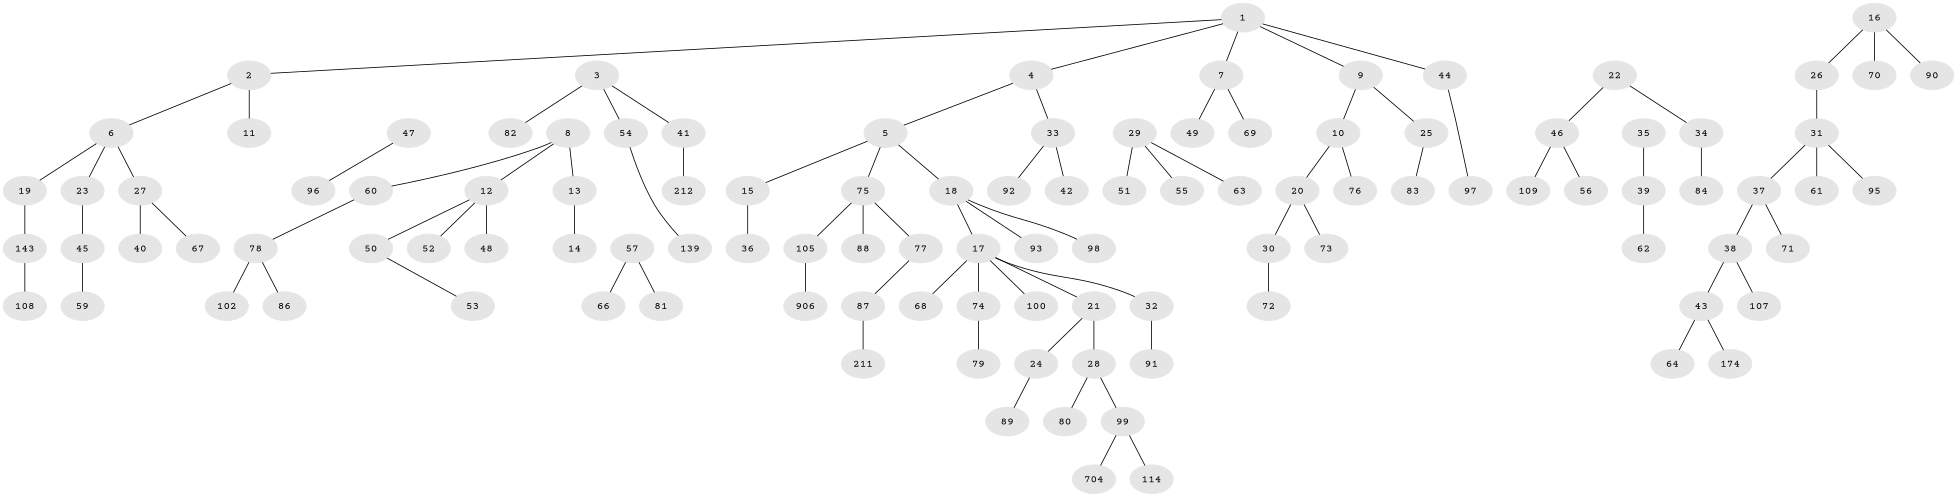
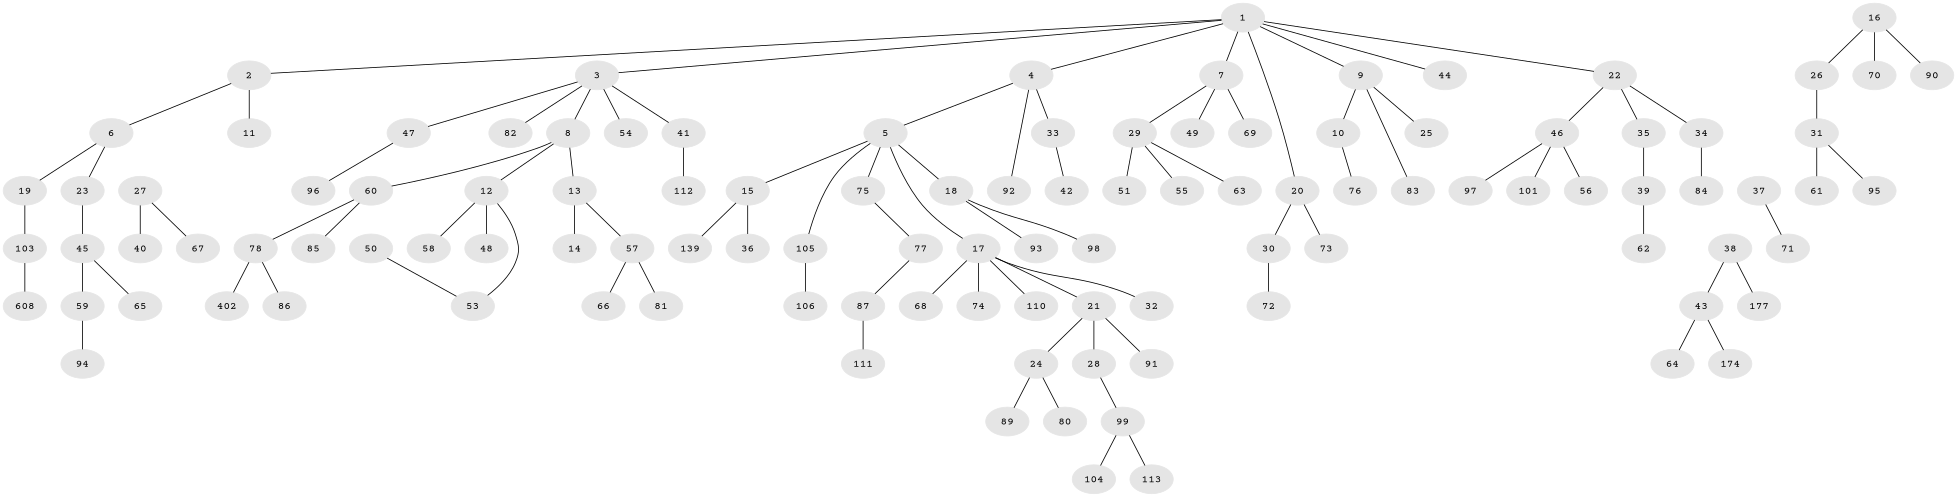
edge "1" -- "3": added
edge "1" -- "22": added
edge "3" -- "47": added
edge "3" -- "8": added
edge "7" -- "29": added
edge "22" -- "35": added
edge "44" -- "97": now "46" -- "97"
edge "6" -- "27": removed
edge "33" -- "92": now "4" -- "92"
edge "10" -- "20": now "1" -- "20"
edge "25" -- "83": now "9" -- "83"
edge "31" -- "37": removed
node "212": label "212" -> "112"
node "109": label "109" -> "101"
edge "54" -- "139": now "15" -- "139"
edge "13" -- "57": added
edge "18" -- "17": now "5" -- "17"
edge "12" -- "50": now "12" -- "53"
edge "75" -- "105": now "5" -- "105"
edge "37" -- "38": removed
node "143": label "143" -> "103"
node "85": added
node "52": label "52" -> "58"
node "88": removed
node "108": label "108" -> "608"
node "65": added
node "102": label "102" -> "402"
node "906": label "906" -> "106"
node "100": label "100" -> "110"
node "107": label "107" -> "177"
edge "32" -- "91": now "21" -- "91"
node "94": added
node "211": label "211" -> "111"
node "79": removed
edge "28" -- "80": now "24" -- "80"
node "704": label "704" -> "104"
node "114": label "114" -> "113"
